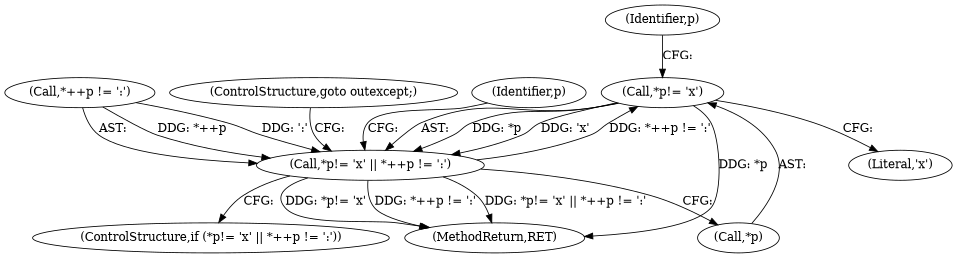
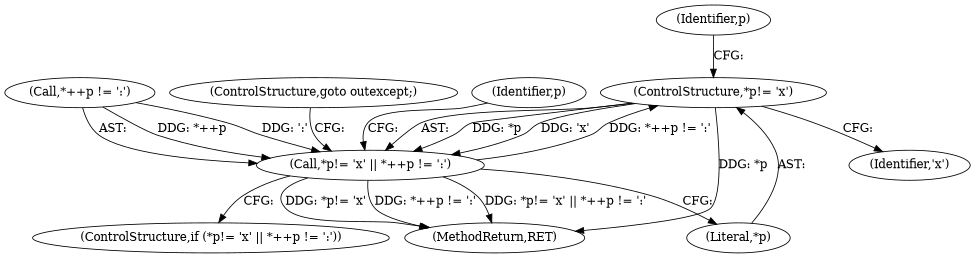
node "(Call,*p!= 'x')": label "(Call,*p!= 'x')" -> "(ControlStructure,*p!= 'x')"
node "(Literal,'x')": label "(Literal,'x')" -> "(Identifier,'x')"
node "(Call,*p)": label "(Call,*p)" -> "(Literal,*p)"
